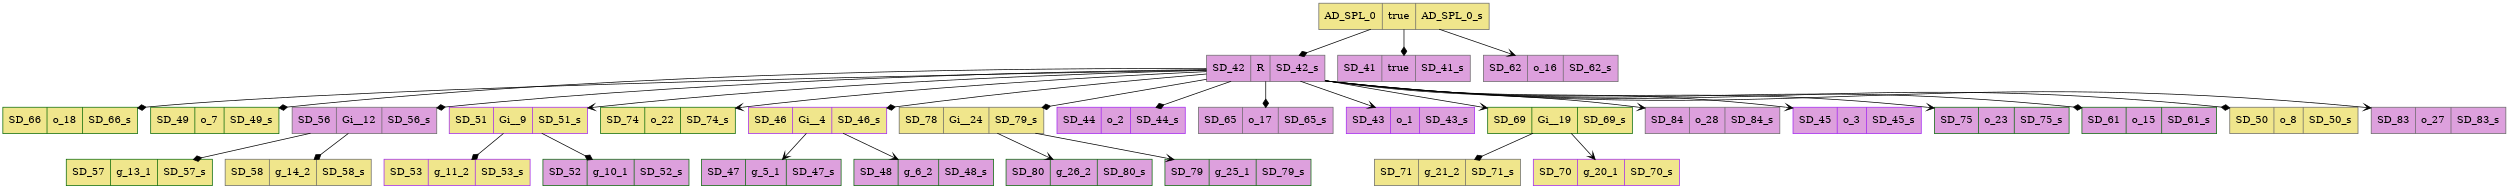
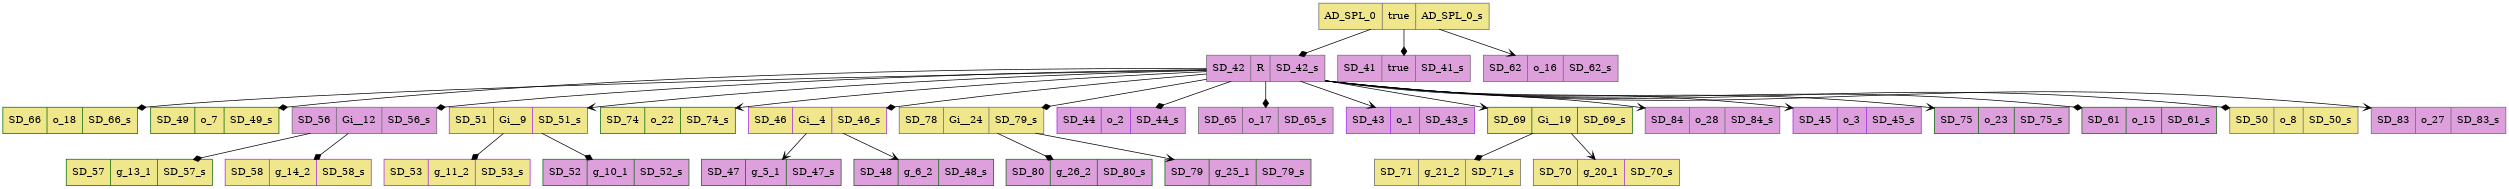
edge "SD_78" -> "SD_80": arrowhead vee -> diamond
node "SD_58": color gray40 -> purple
